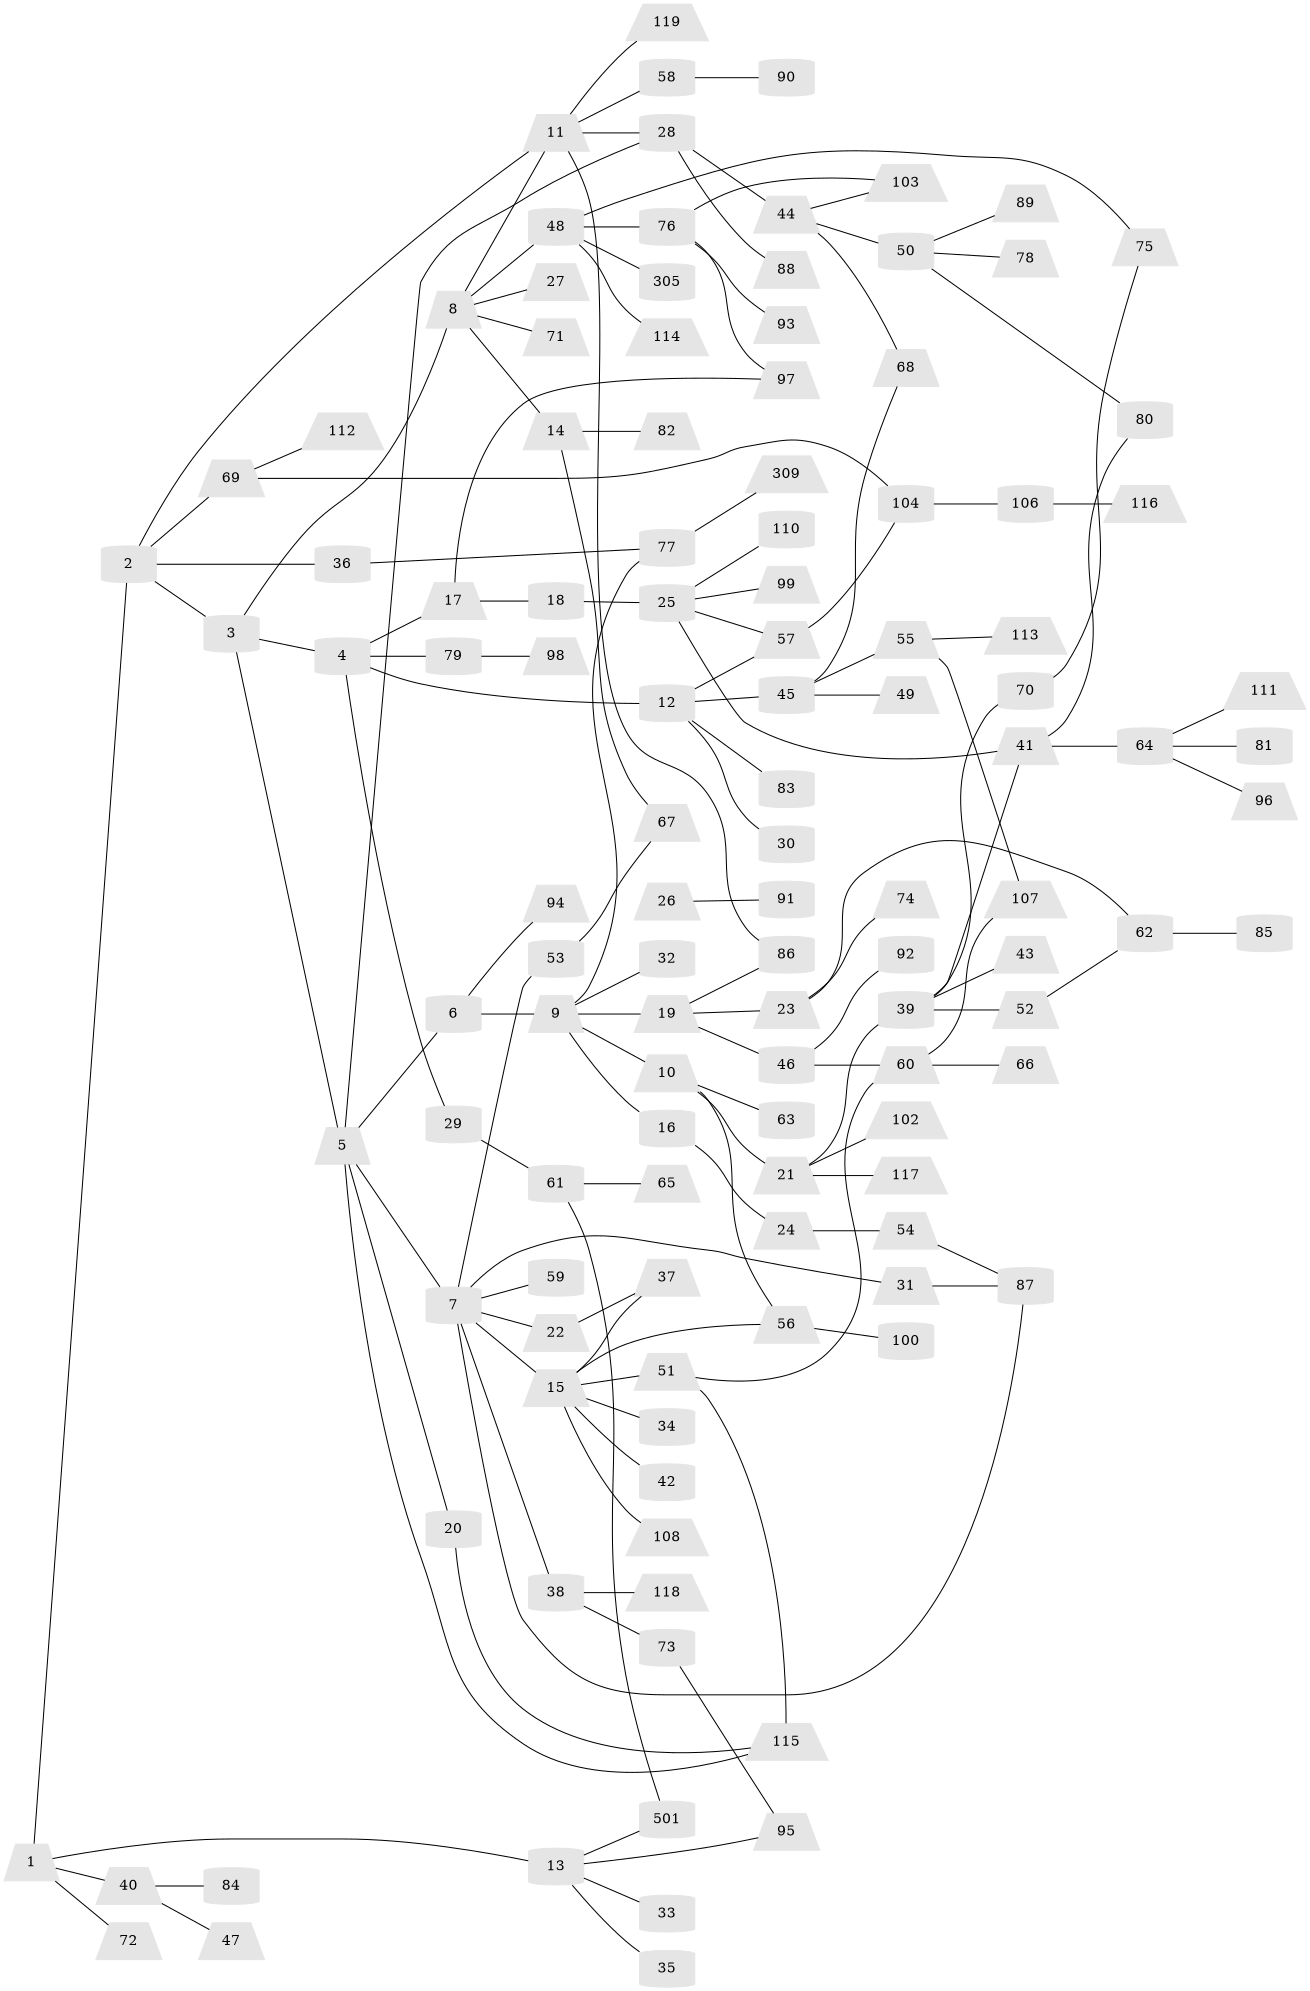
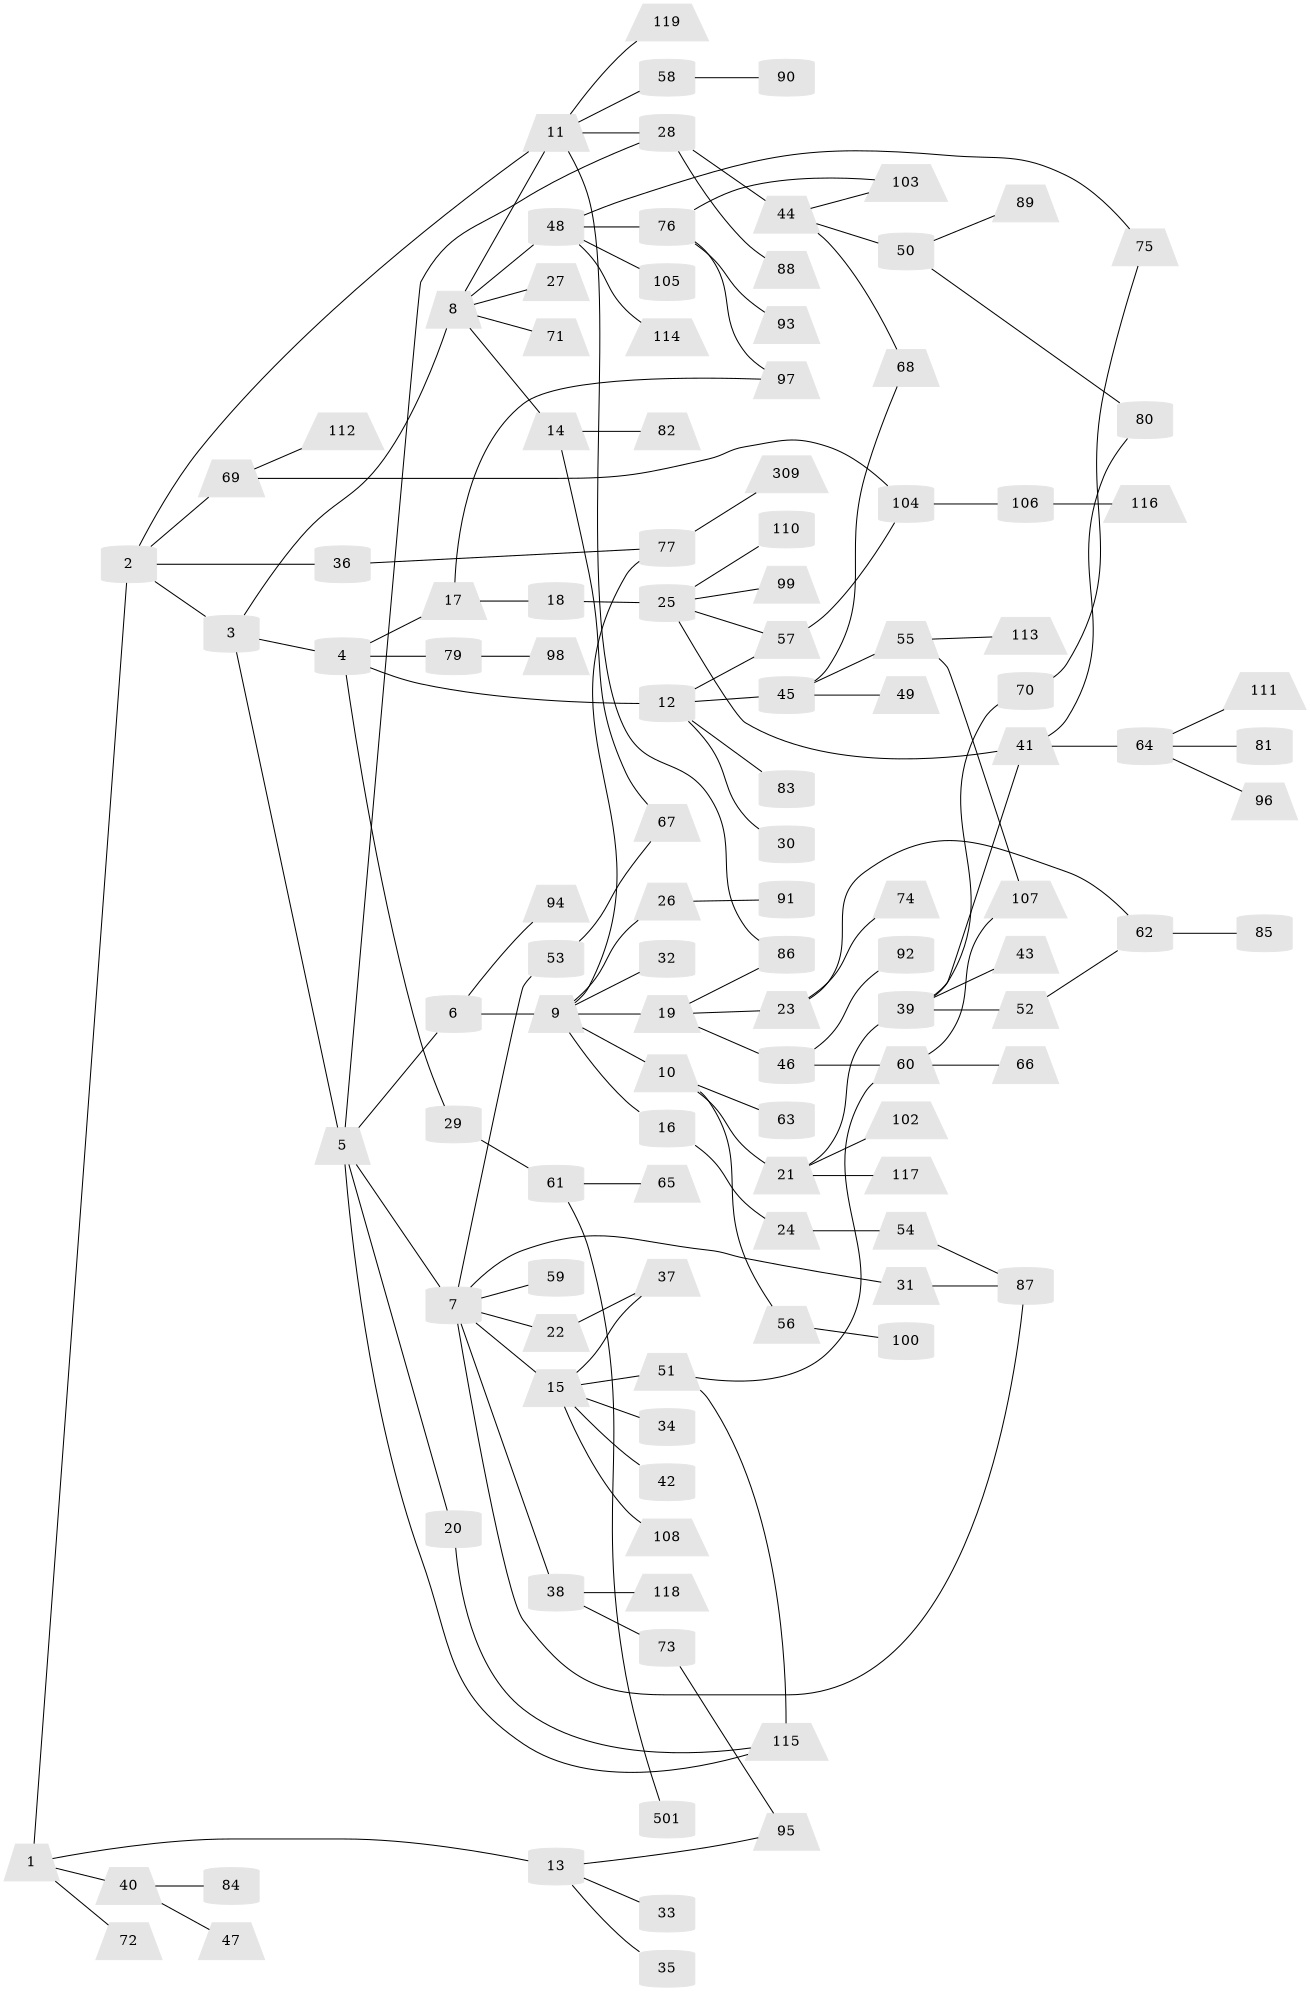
node "78": removed
node "305": label "305" -> "105"
edge "26" -- "9": added
edge "56" -- "15": removed
edge "501" -- "13": removed
